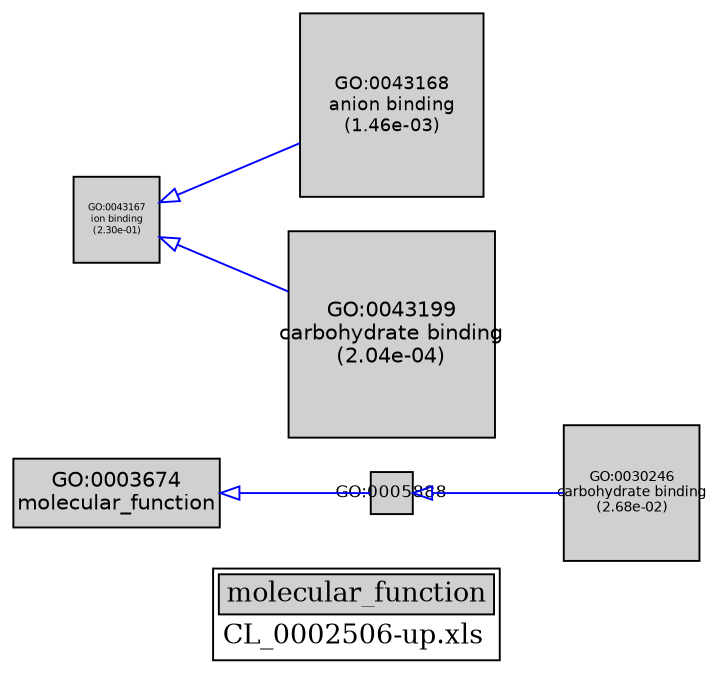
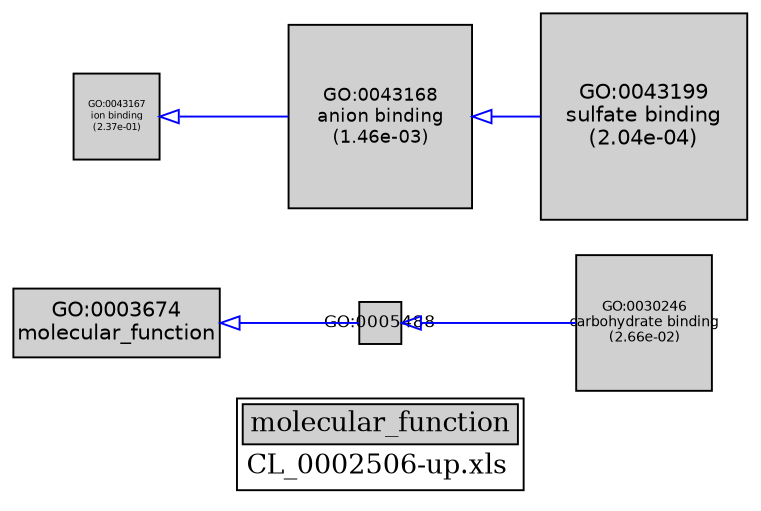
node "GO:0043167": text "(2.30e-01)" -> "(2.37e-01)"
edge "GO:0043199" -> "GO:0043167": now "GO:0043199" -> "GO:0043168"
node "GO:0043199": text "carbohydrate binding" -> "sulfate binding"
node "GO:0005888": label "GO:0005888" -> "GO:0005488"
node "GO:0030246": text "(2.68e-02)" -> "(2.66e-02)"
